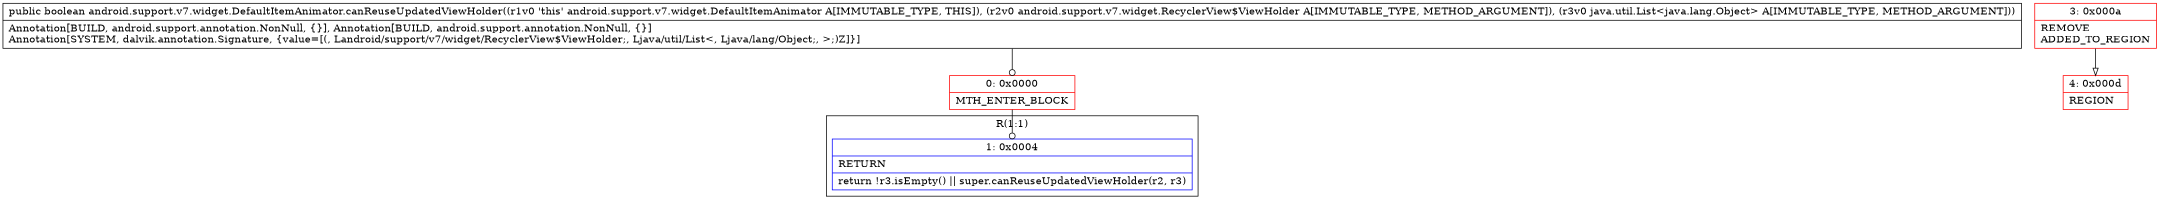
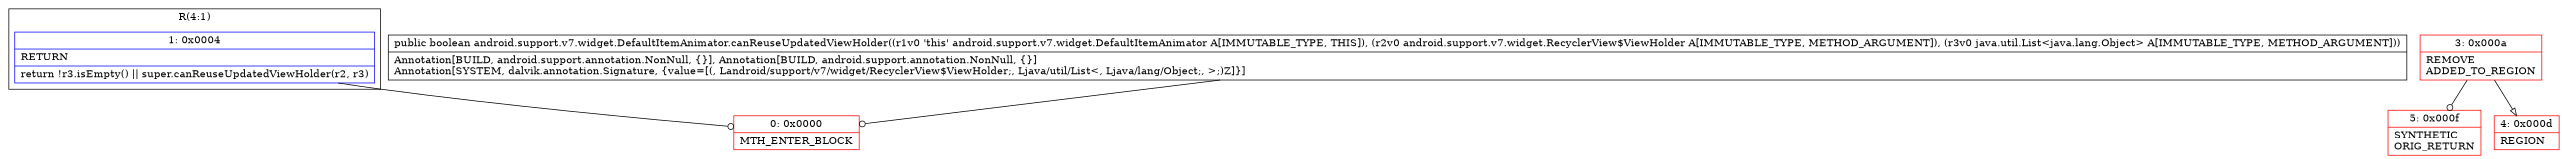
edge "0: 0x0000" -> "1: 0x0004": reversed
cluster "R(1:1)": label "R(1:1)" -> "R(4:1)"
node "5: 0x000f": added
